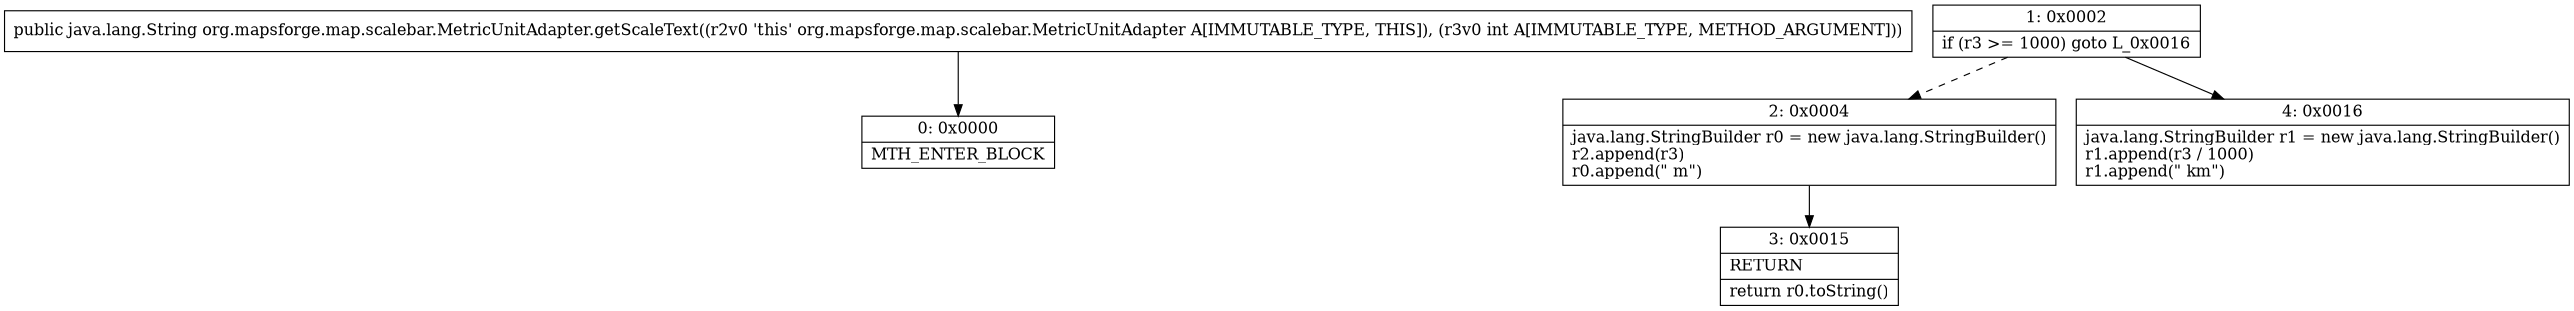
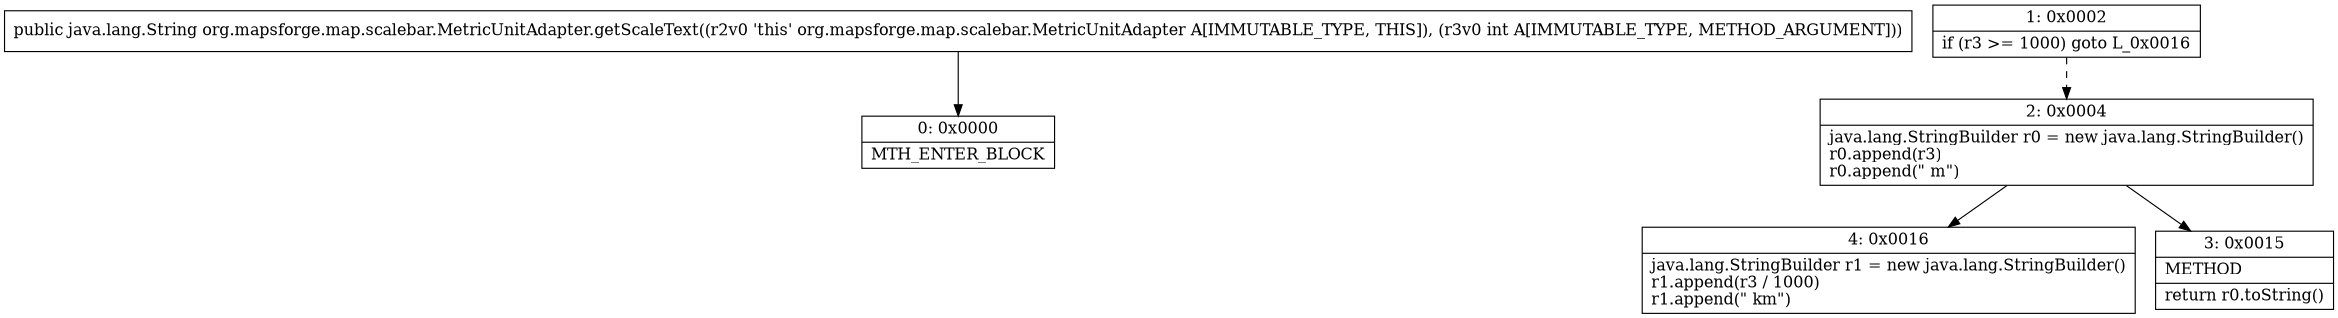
edge "1: 0x0002" -> "4: 0x0016": now "2: 0x0004" -> "4: 0x0016"
node "2: 0x0004": text "r2.append(r3)" -> "r0.append(r3)"
node "3: 0x0015": text "RETURN" -> "METHOD"
